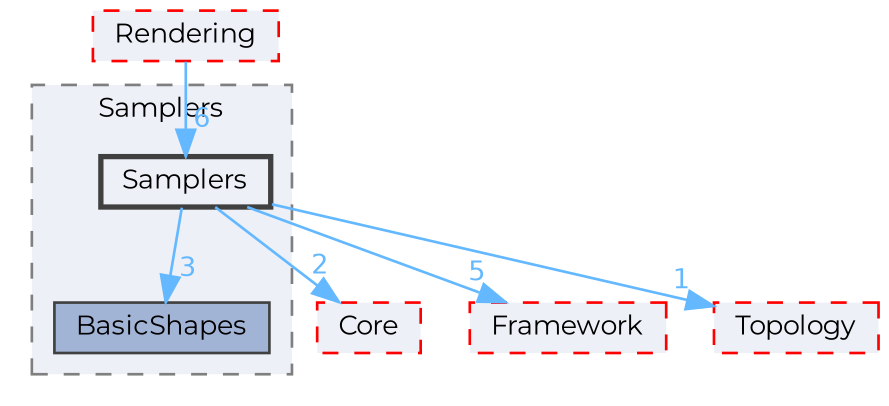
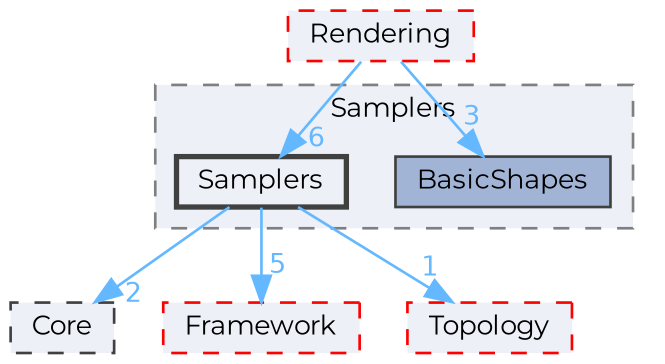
edge "Samplers" -> "BasicShapes": now "Rendering" -> "BasicShapes"
node "Core": color red -> grey25
